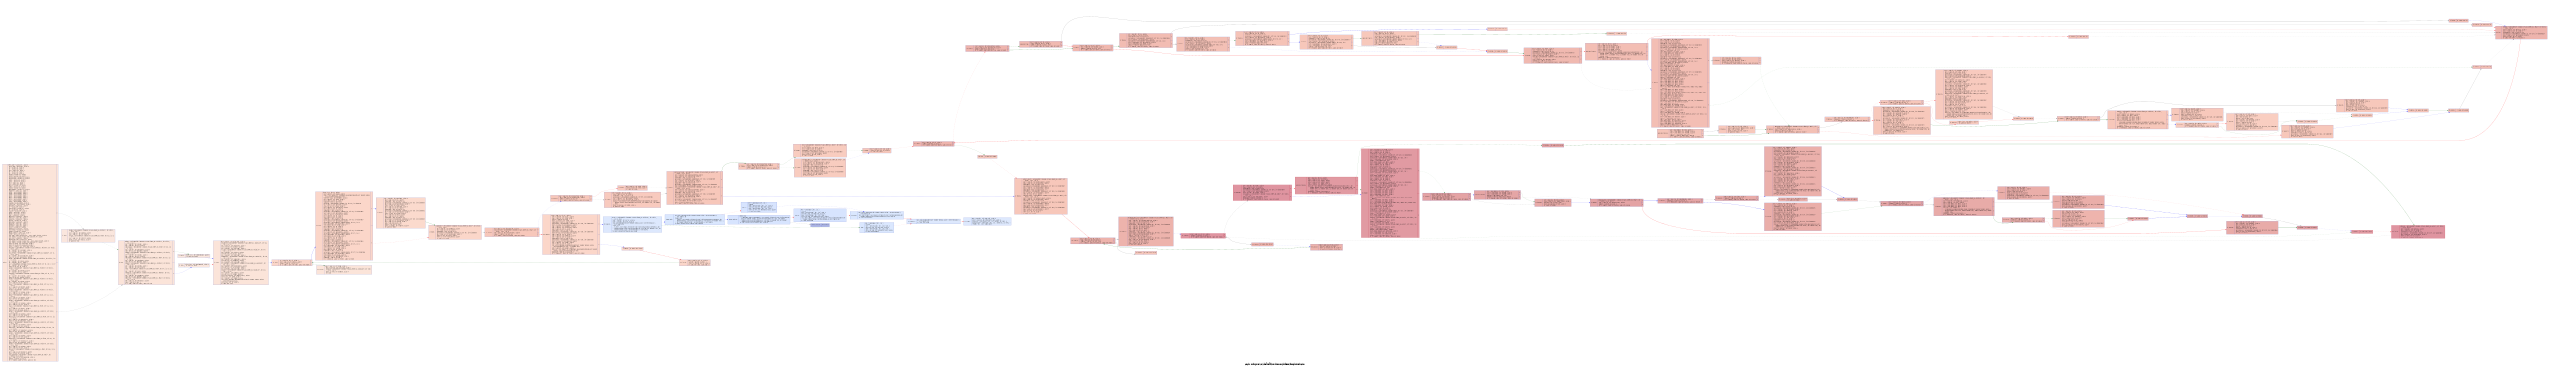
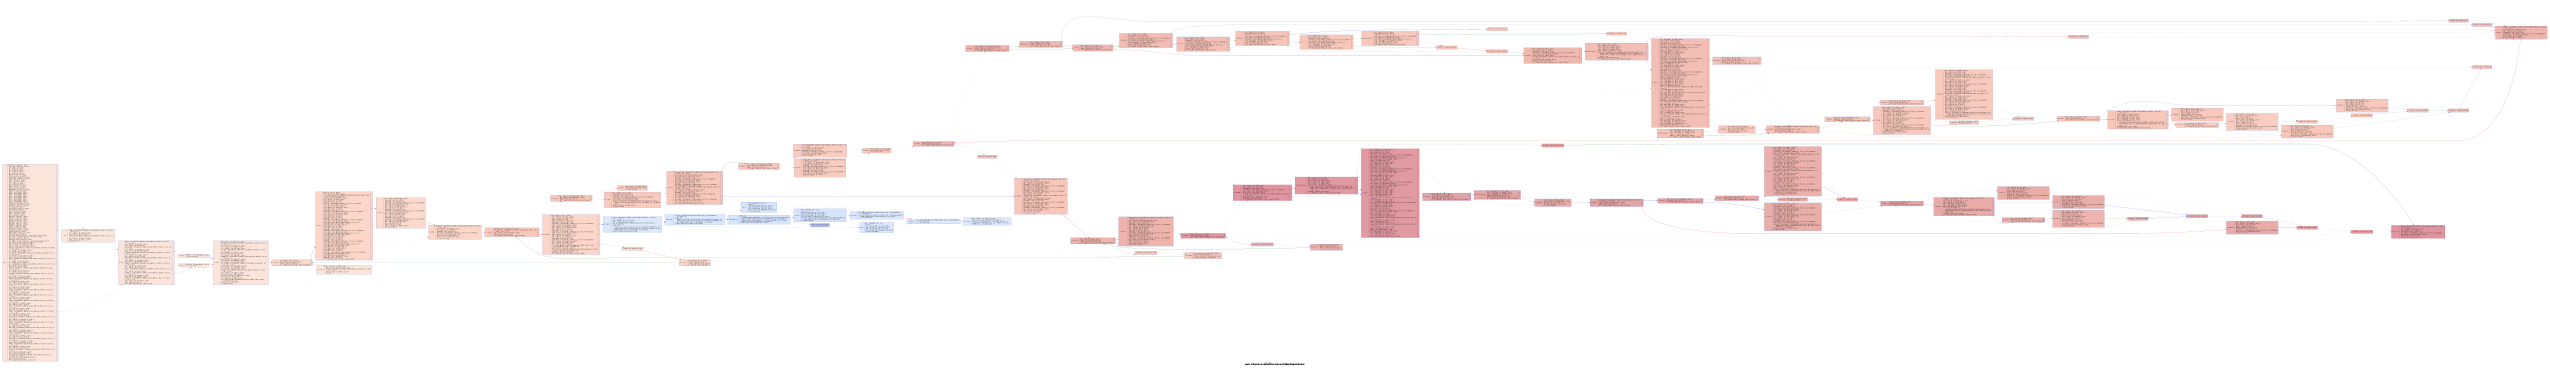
node "for.inc360:": added
